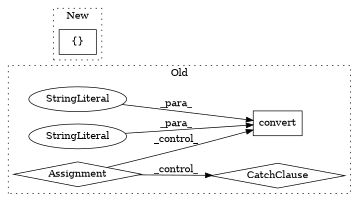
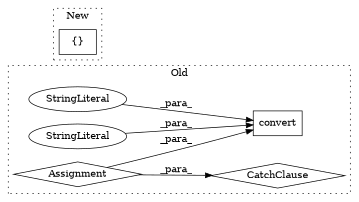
edge "Assignment" -> "convert": label "_control_" -> "_para_"
edge "Assignment" -> "CatchClause": label "_control_" -> "_para_"
